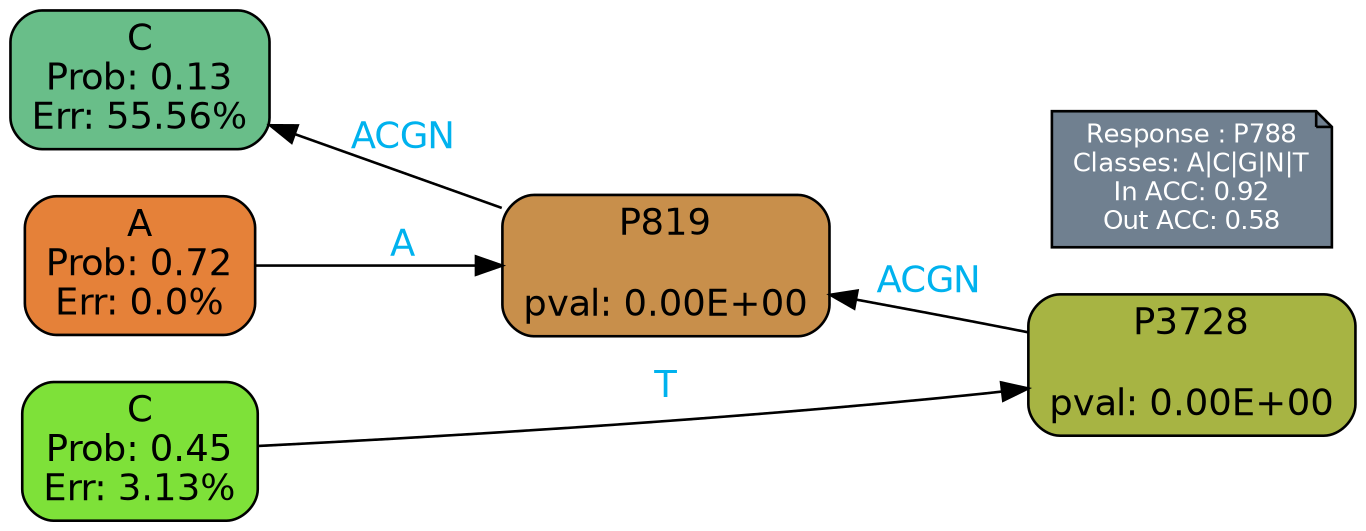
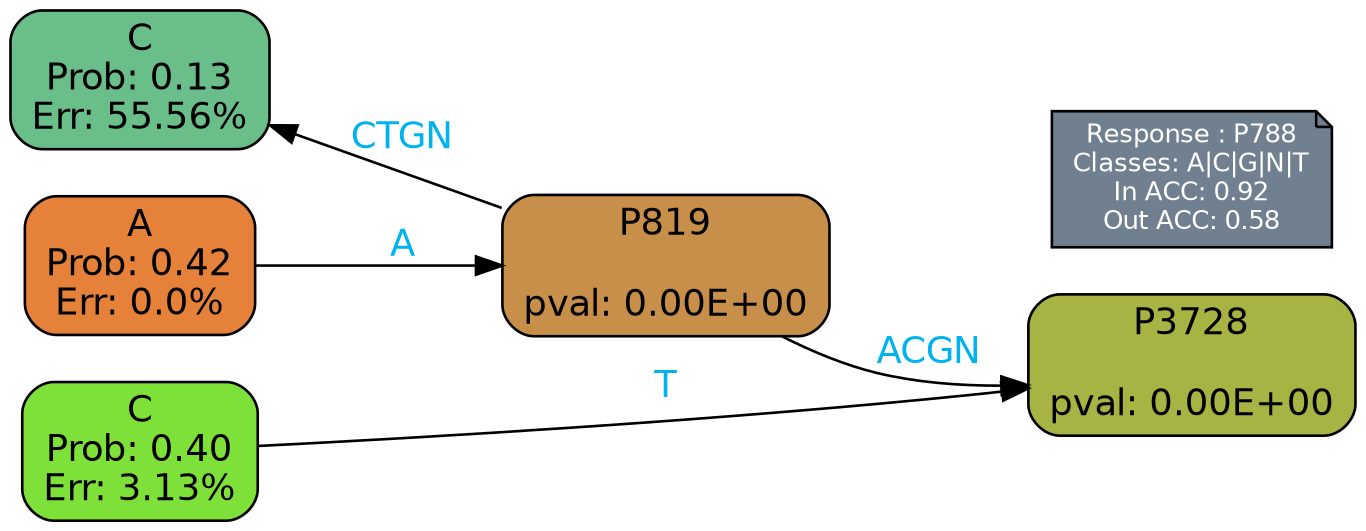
edge "P819 pval: 0.00E+00" -> "C Prob: 0.13 Err: 55.56%": label "ACGN" -> "CTGN"
node "A Prob: 0.72 Err: 0.0%": label "A Prob: 0.72 Err: 0.0%" -> "A Prob: 0.42 Err: 0.0%"
edge "P3728 pval: 0.00E+00" -> "P819 pval: 0.00E+00": reversed
node "C Prob: 0.45 Err: 3.13%": label "C Prob: 0.45 Err: 3.13%" -> "C Prob: 0.40 Err: 3.13%"
